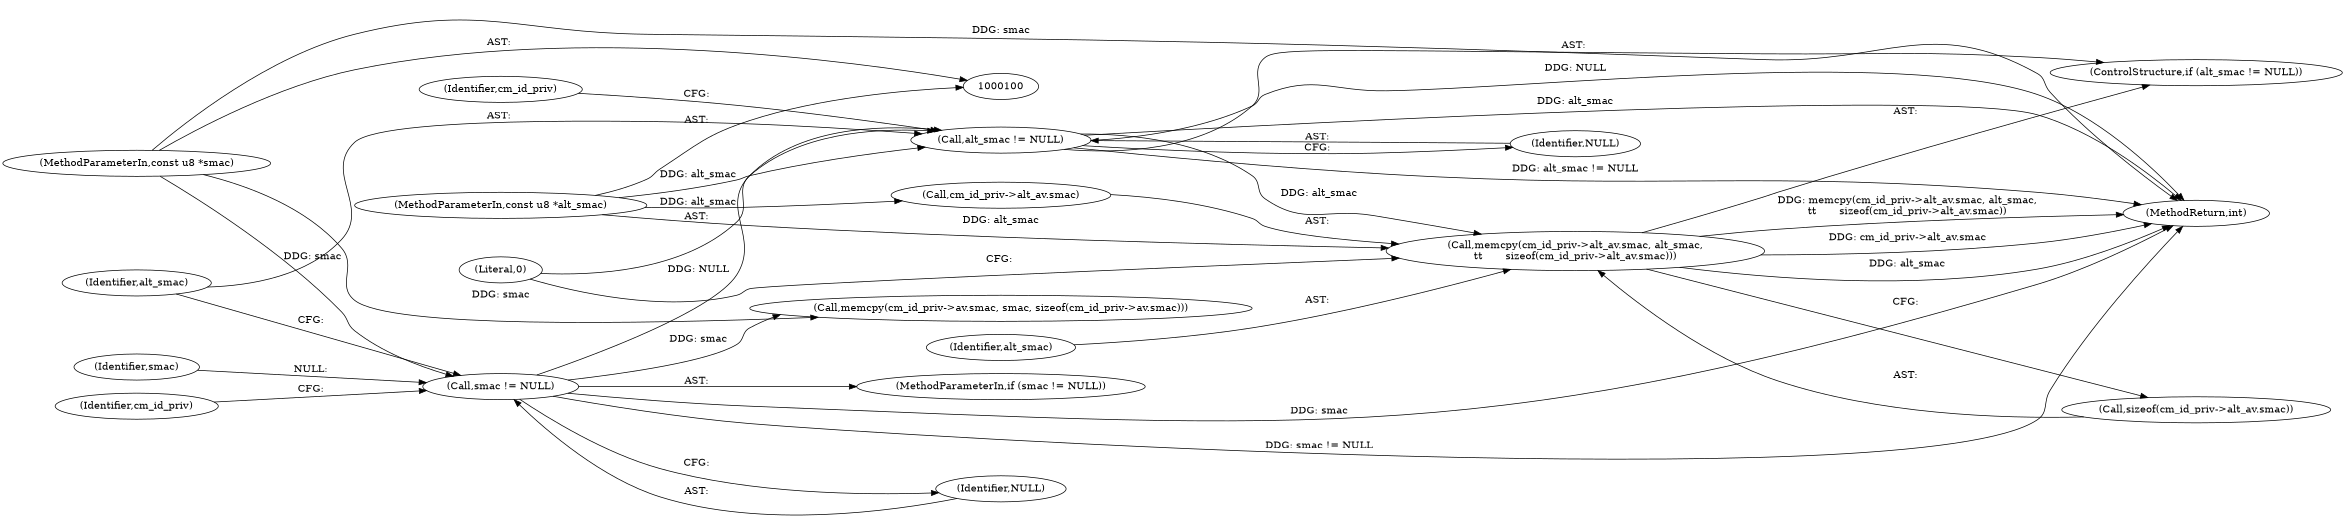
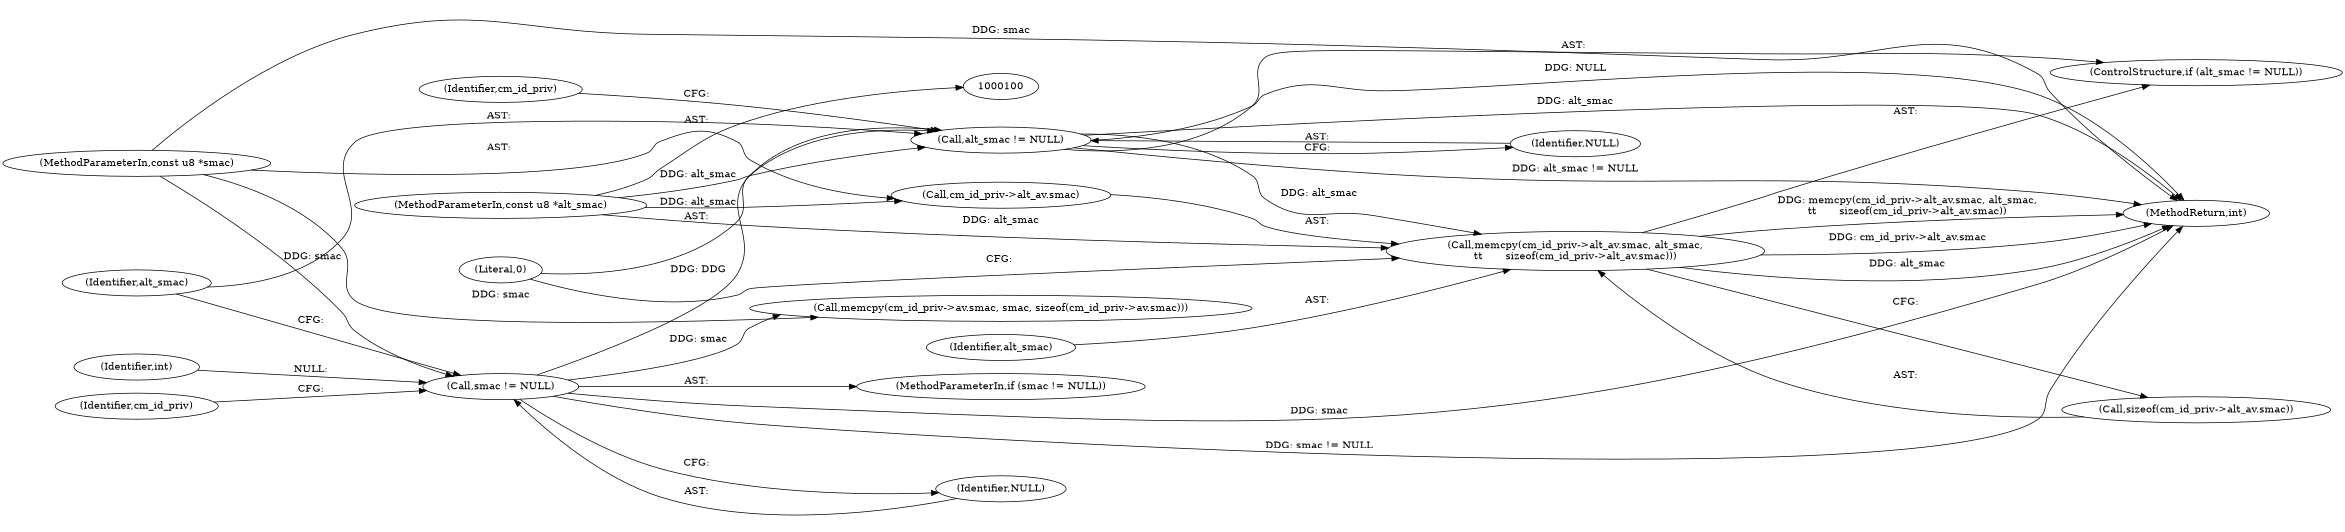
edge "(MethodParameterIn,const u8 *smac)" -> "1000100": now "(MethodParameterIn,const u8 *smac)" -> "(Call,cm_id_priv->alt_av.smac)"
edge "(Call,smac != NULL)" -> "(Call,alt_smac != NULL)": label "DDG: NULL" -> "DDG: DDG"
node "(Identifier,smac)": label "(Identifier,smac)" -> "(Identifier,int)"
